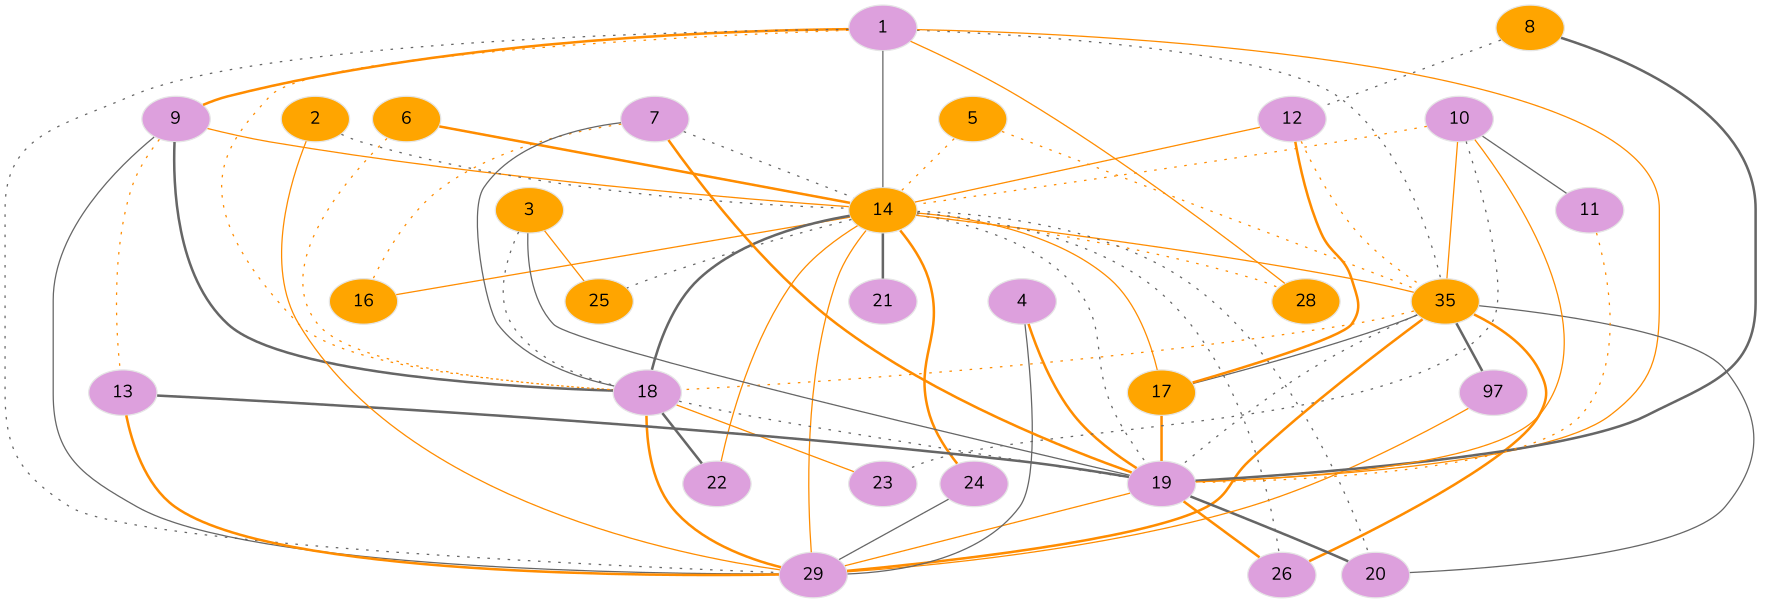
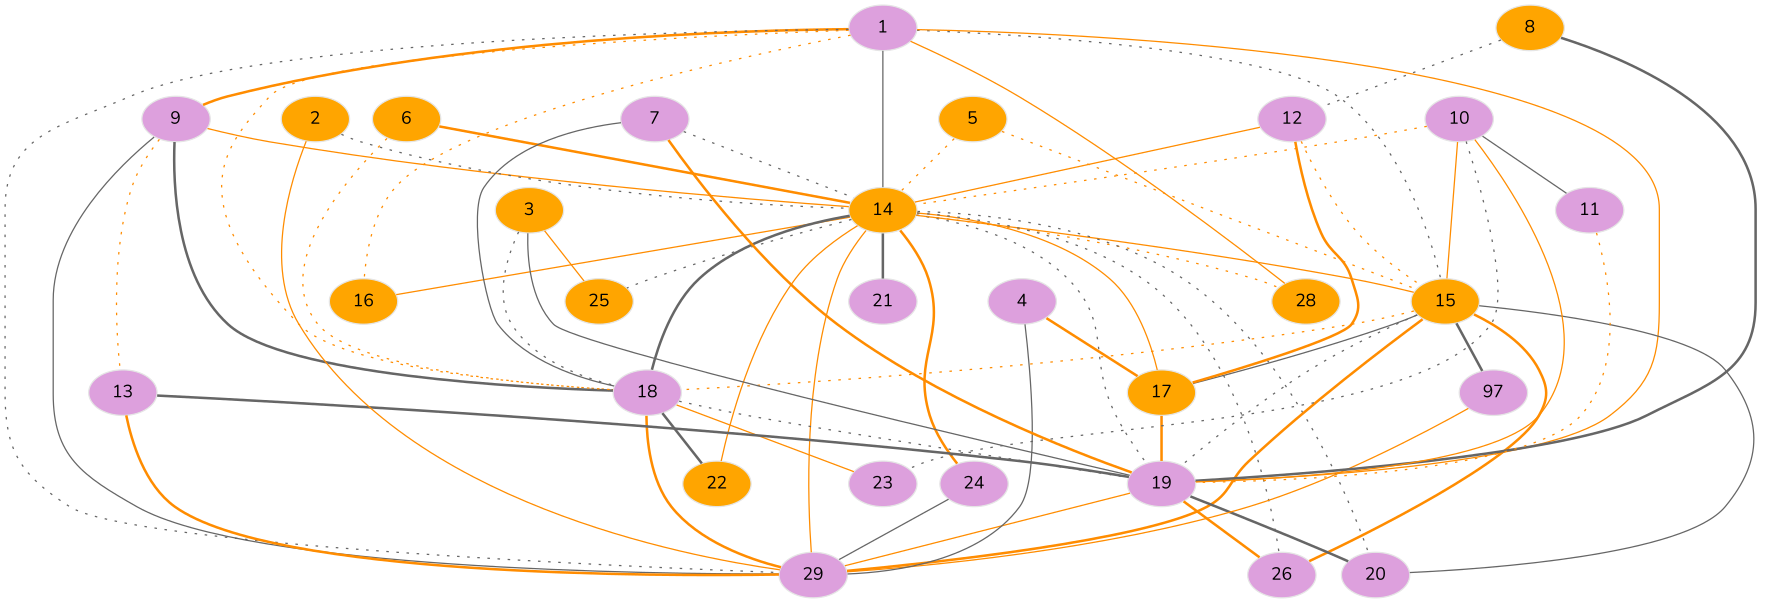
edge "7" -- "16": now "1" -- "16"
node "35": label "35" -> "15"
edge "4" -- "19": now "4" -- "17"
node "22": fillcolor plum -> orange
